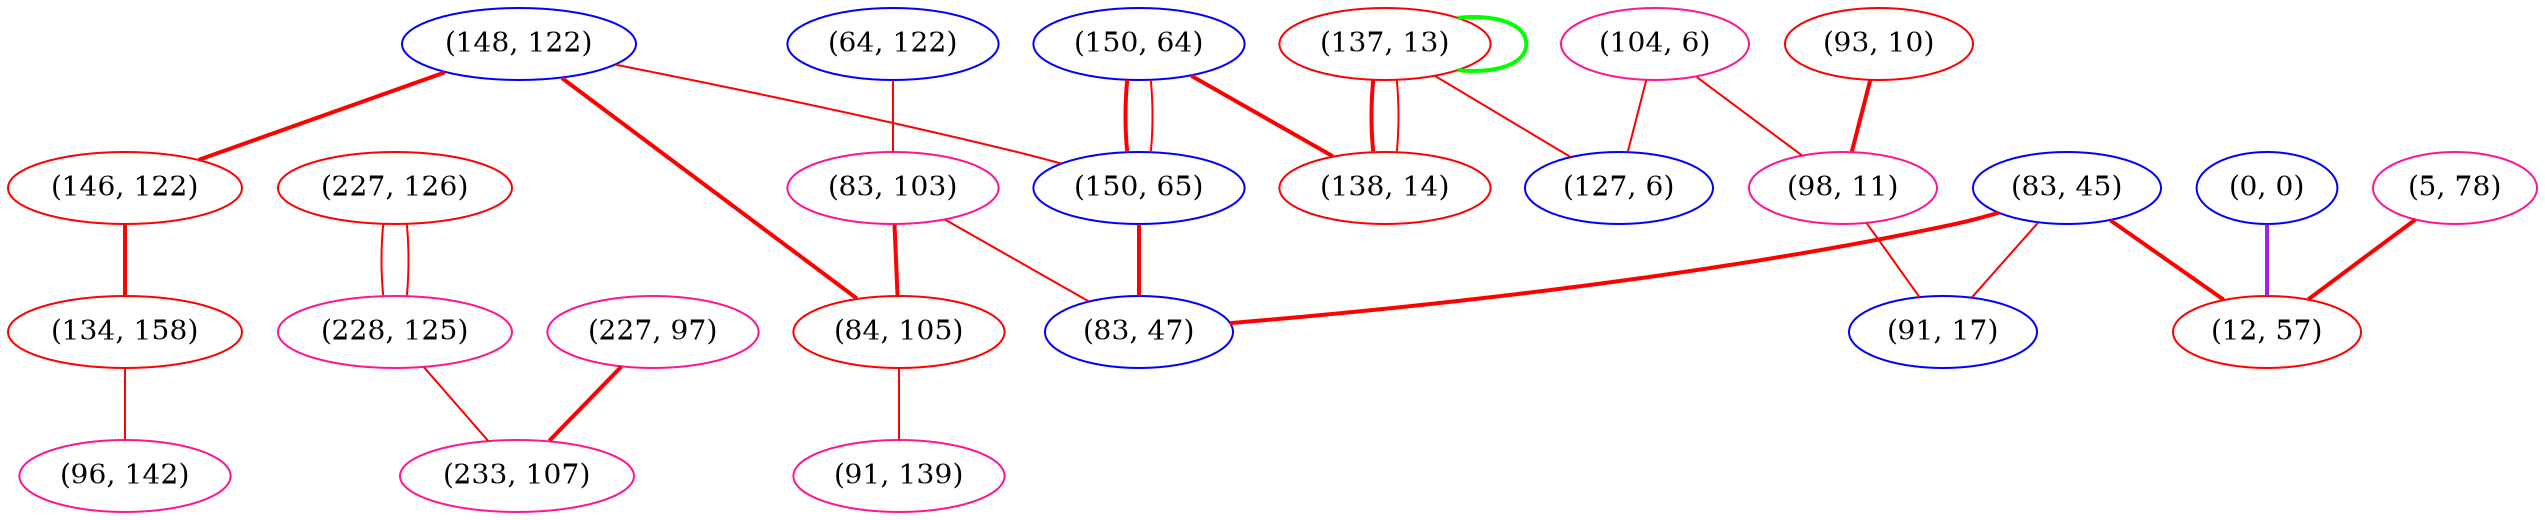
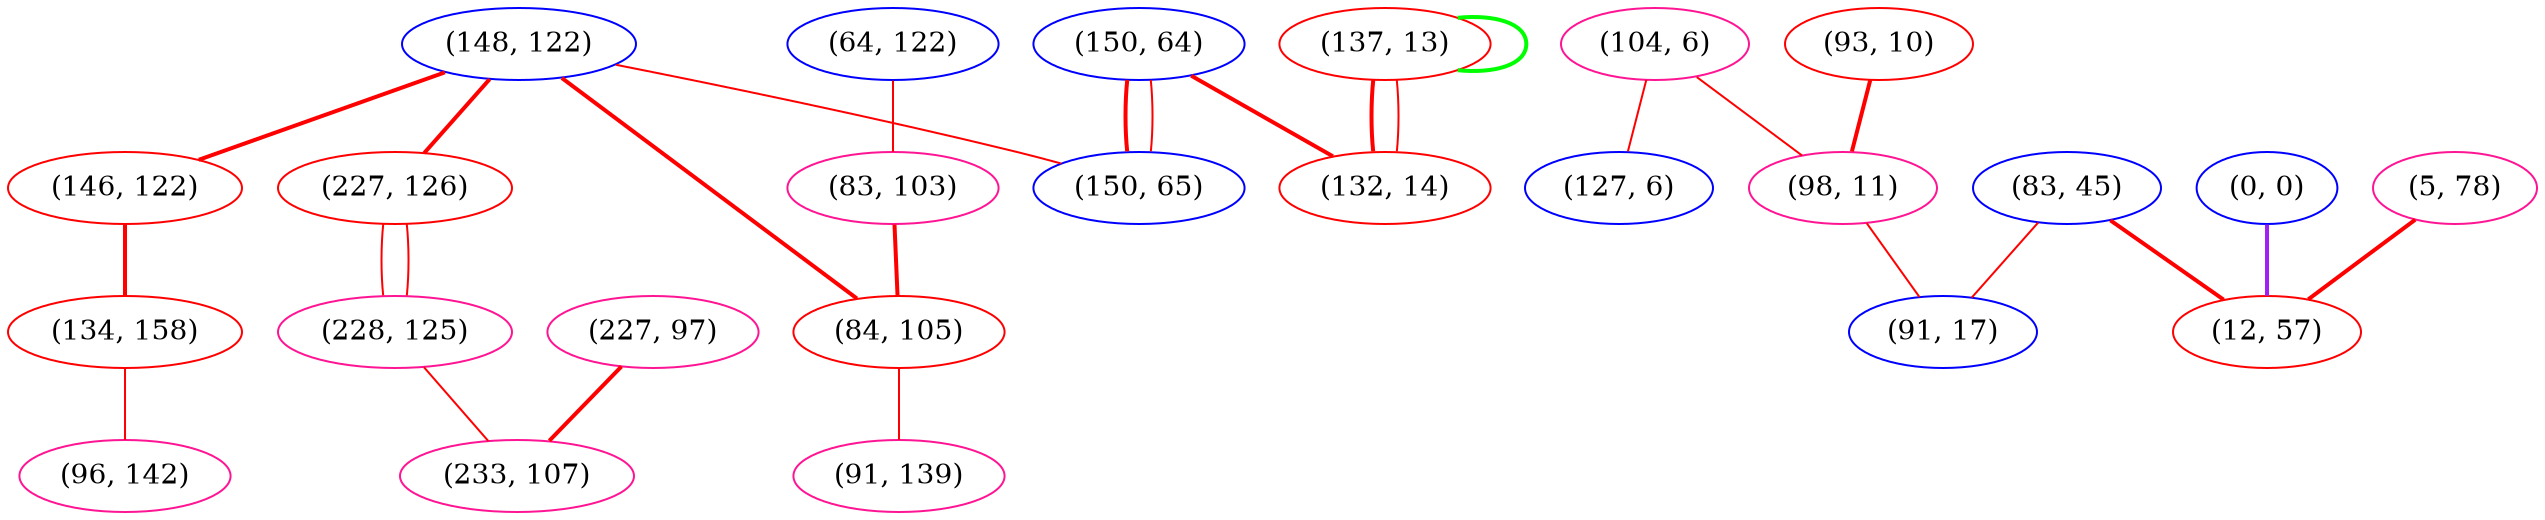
edge "(148, 122)" -- "(227, 126)": added
edge "(137, 13)" -- "(127, 6)": removed
node "(138, 14)": label "(138, 14)" -> "(132, 14)"
node "(83, 47)": removed
